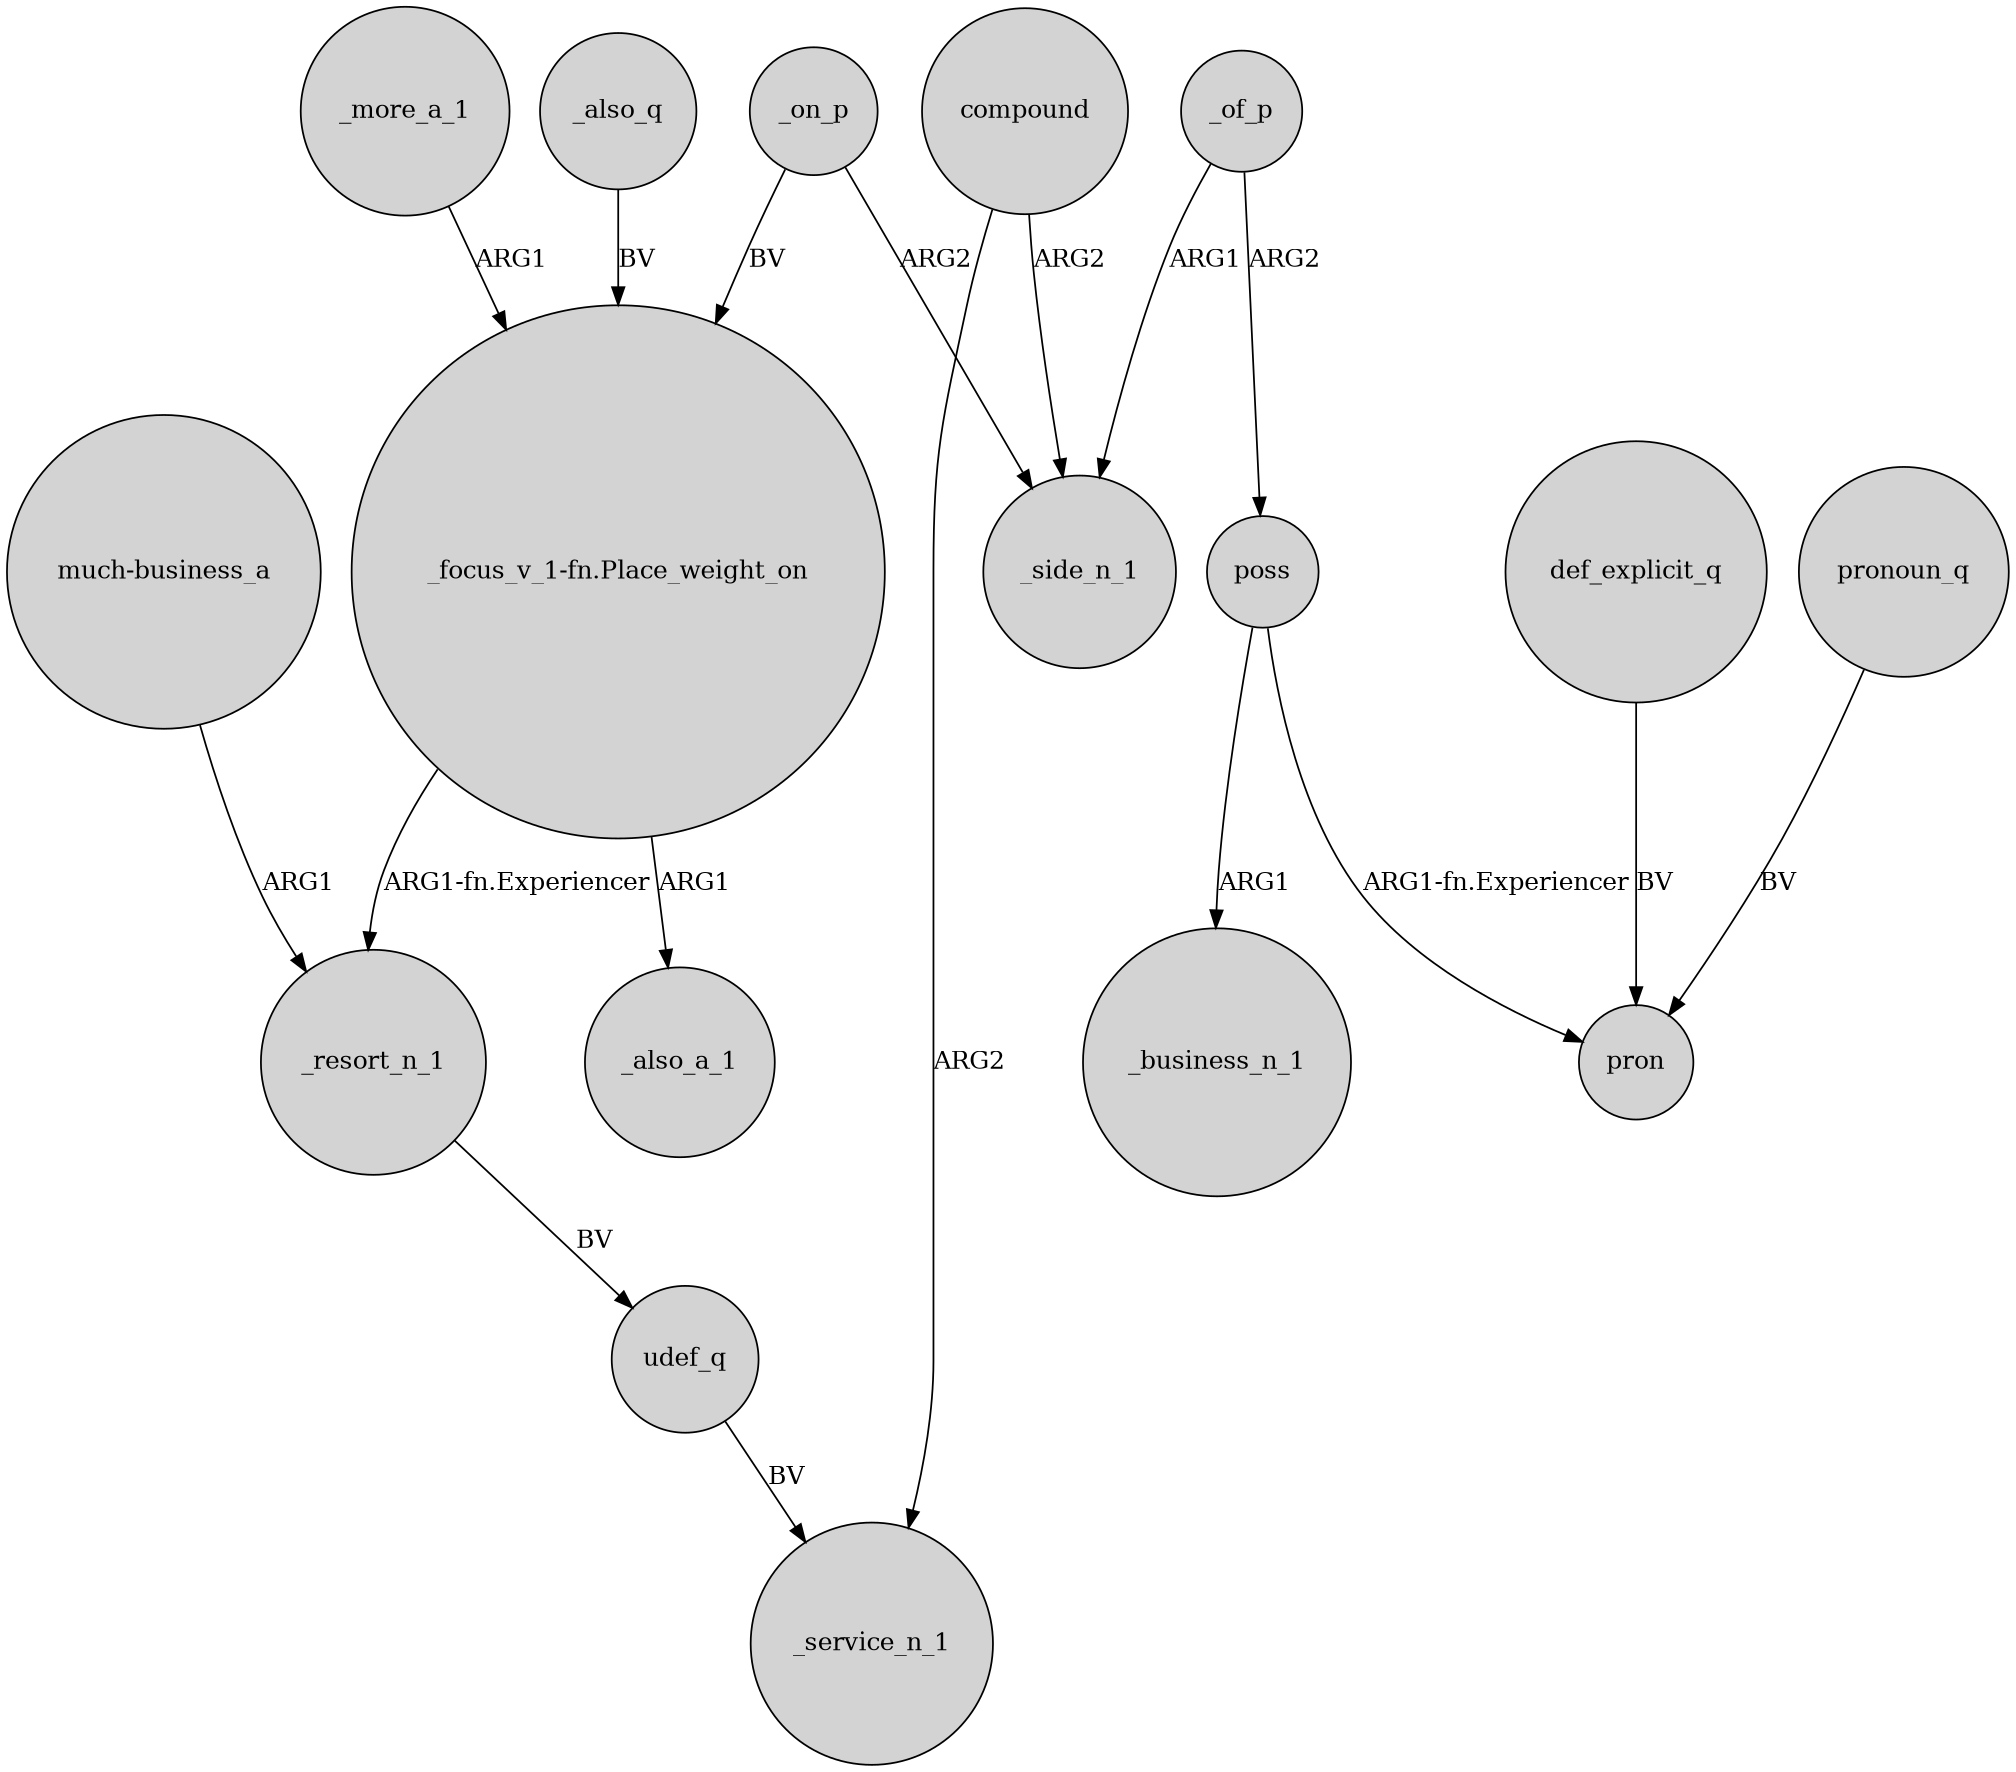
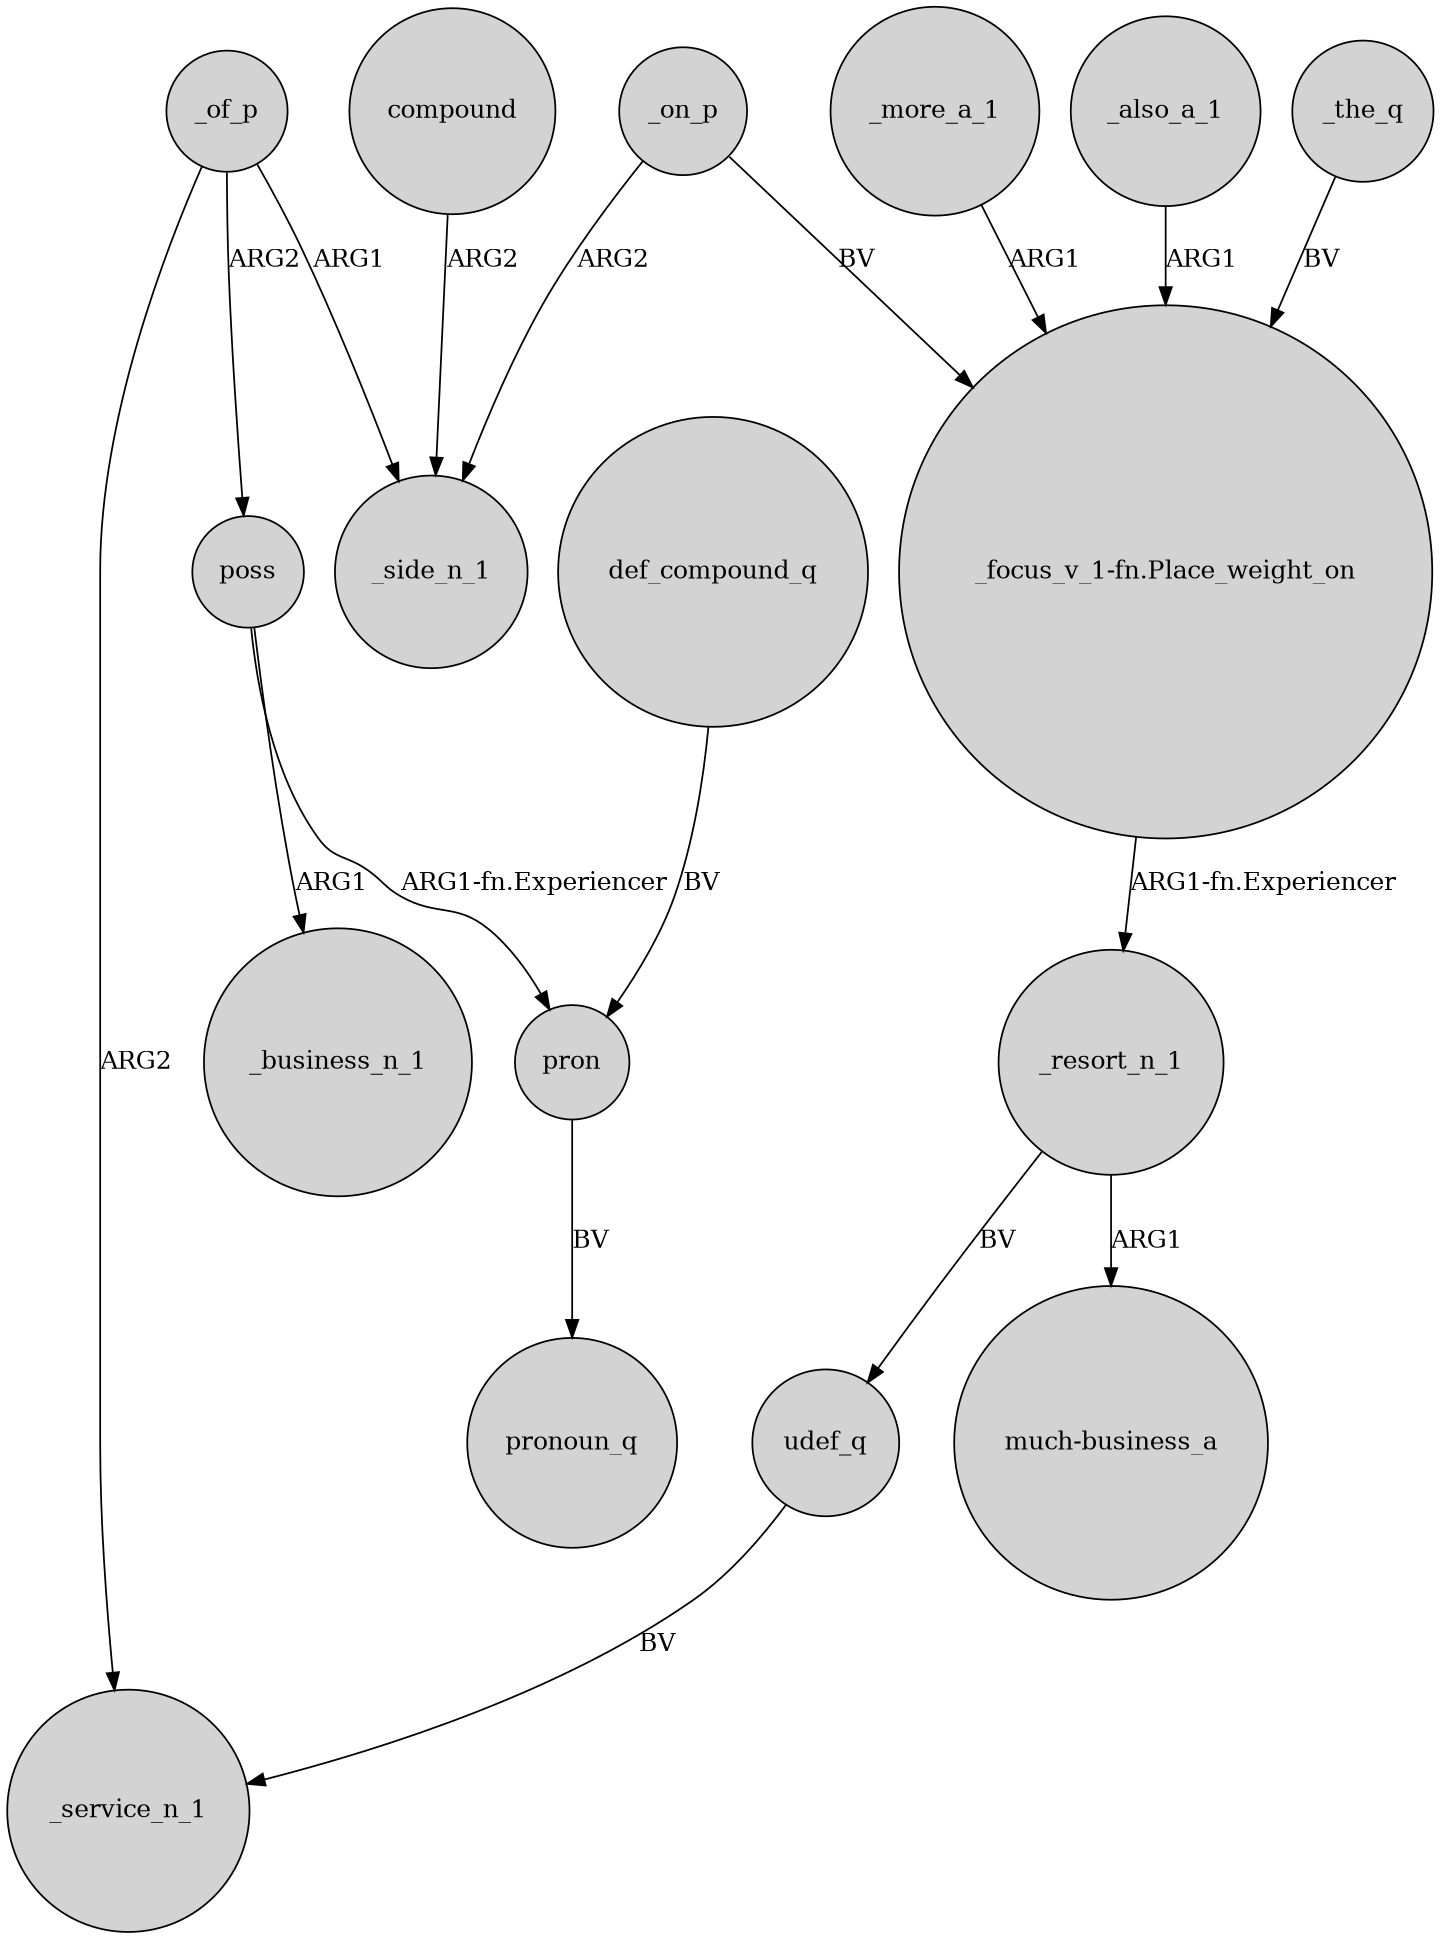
node "_also_q": label "_also_q" -> "_the_q"
node "def_explicit_q": label "def_explicit_q" -> "def_compound_q"
edge "pronoun_q" -> "pron": reversed
edge "much-business_a" -> "_resort_n_1": reversed
edge "compound" -> "_service_n_1": now "_of_p" -> "_service_n_1"
edge "_focus_v_1-fn.Place_weight_on" -> "_also_a_1": reversed
